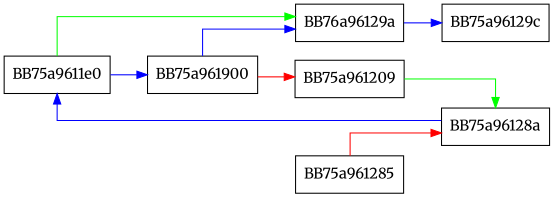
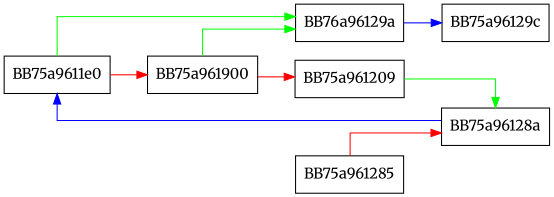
edge "BB75a961900" -> "BB76a96129a": color blue -> green
edge "BB75a9611e0" -> "BB75a961900": color blue -> red
